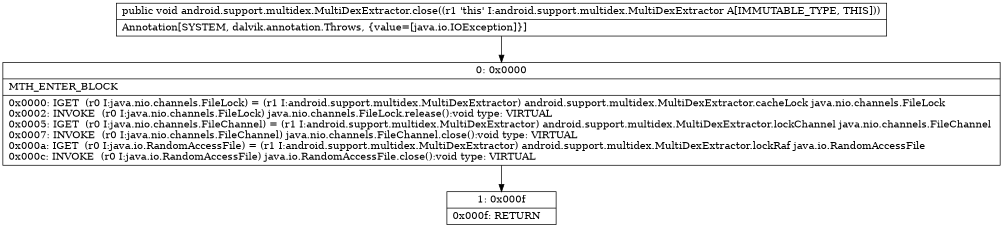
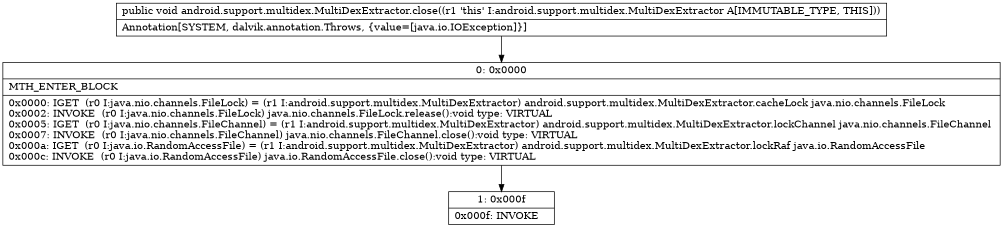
node "1: 0x000f": text "0x000f: RETURN" -> "0x000f: INVOKE"
